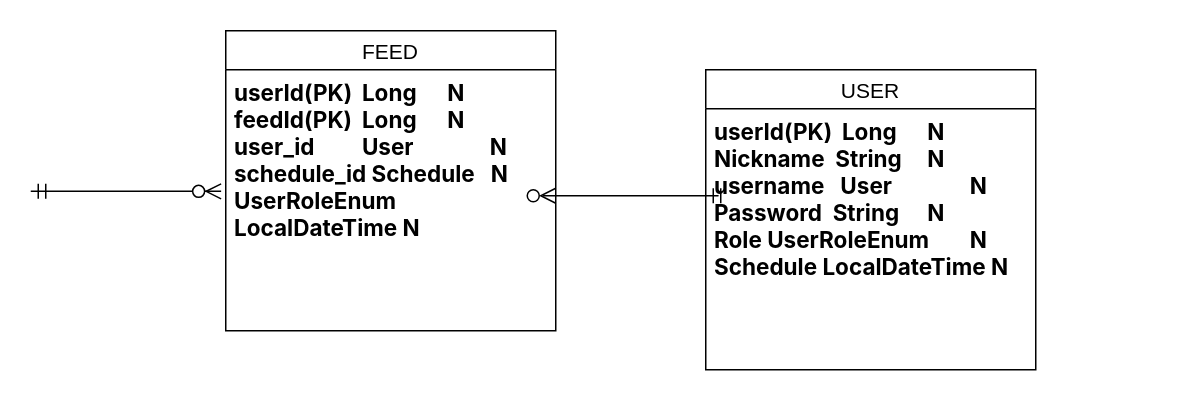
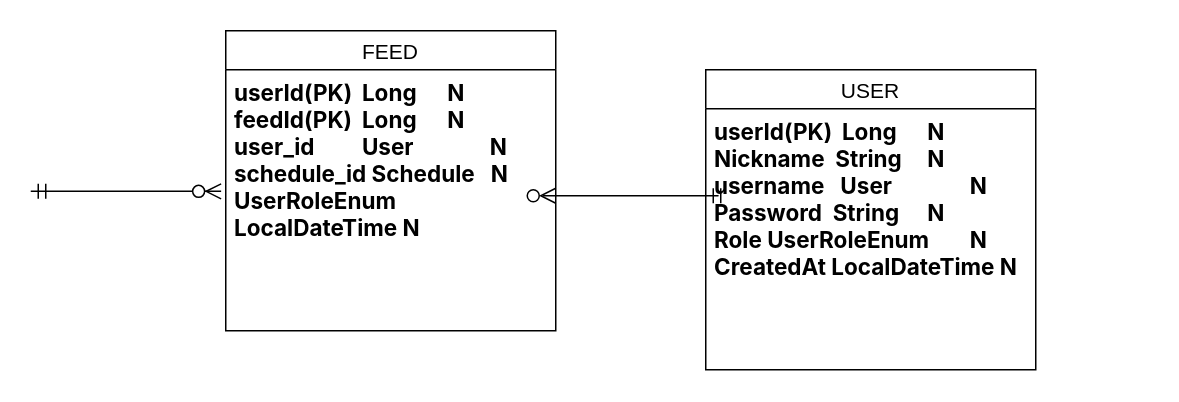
node "userId(PK) Long N Nickname String N username User N Password String N Role UserRoleEnum N Schedule LocalDateTime N": label "userId(PK) Long N Nickname String N username User N Password String N Role UserRoleEnum N Schedule LocalDateTime N" -> "userId(PK) Long N Nickname String N username User N Password String N Role UserRoleEnum N CreatedAt LocalDateTime N"
